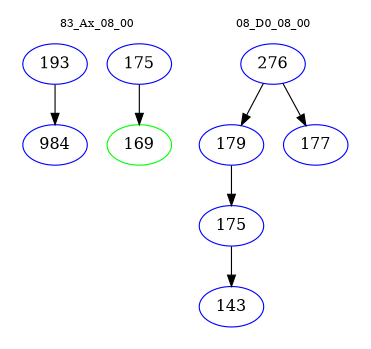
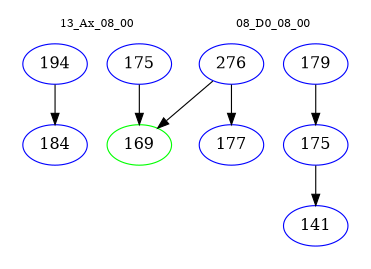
cluster "83_Ax_08_00": label "83_Ax_08_00" -> "13_Ax_08_00"
node "193": label "193" -> "194"
edge "276" -> "179": now "276" -> "169"
node "984": label "984" -> "184"
node "143": label "143" -> "141"
